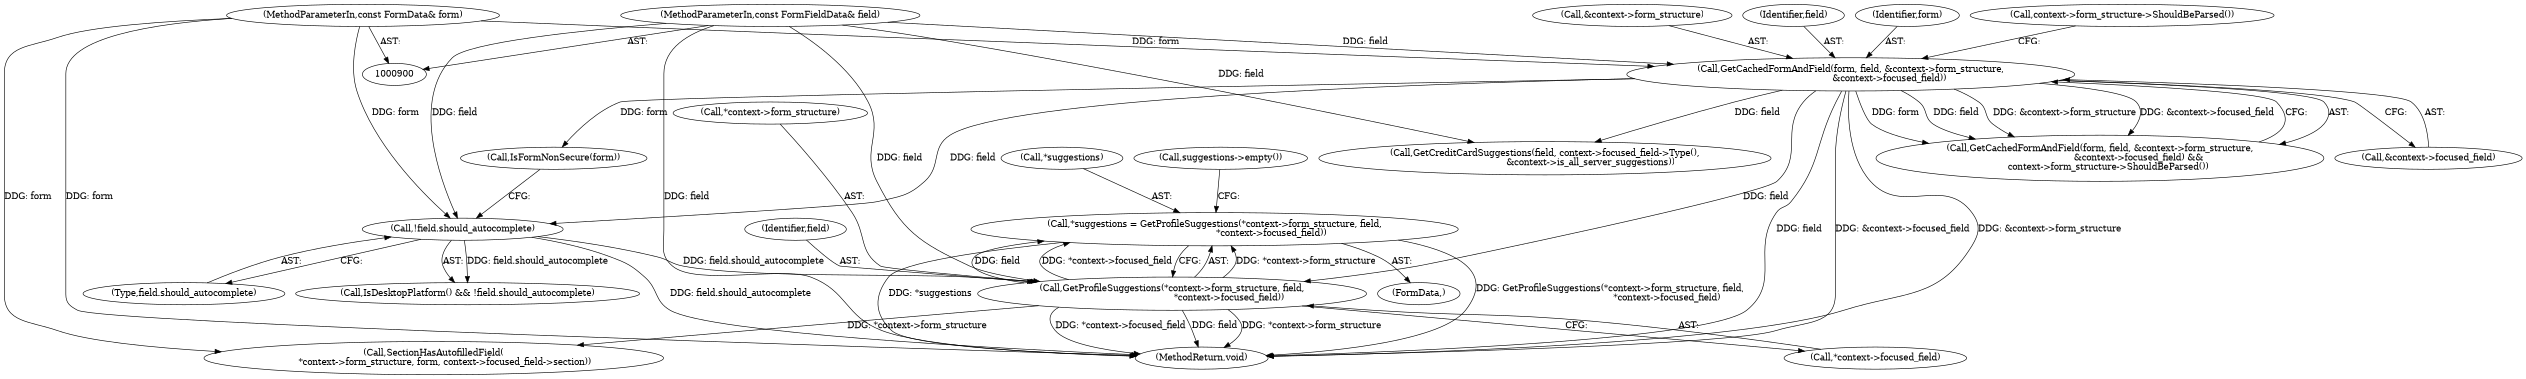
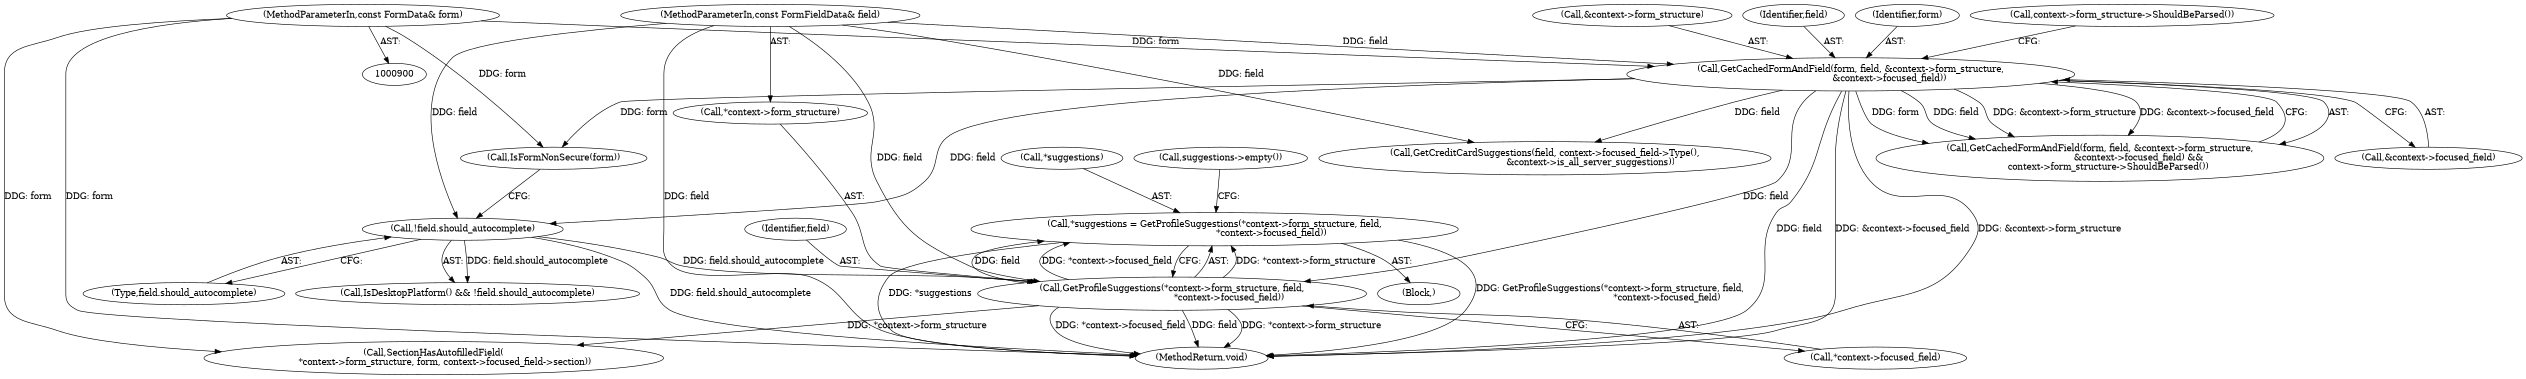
edge "(MethodParameterIn,const FormFieldData& field)" -> "1000900": now "(MethodParameterIn,const FormFieldData& field)" -> "(Call,*context->form_structure)"
edge "(MethodParameterIn,const FormData& form)" -> "(Call,!field.should_autocomplete)": now "(MethodParameterIn,const FormData& form)" -> "(Call,IsFormNonSecure(form))"
node "(FormData,)": label "(FormData,)" -> "(Block,)"
